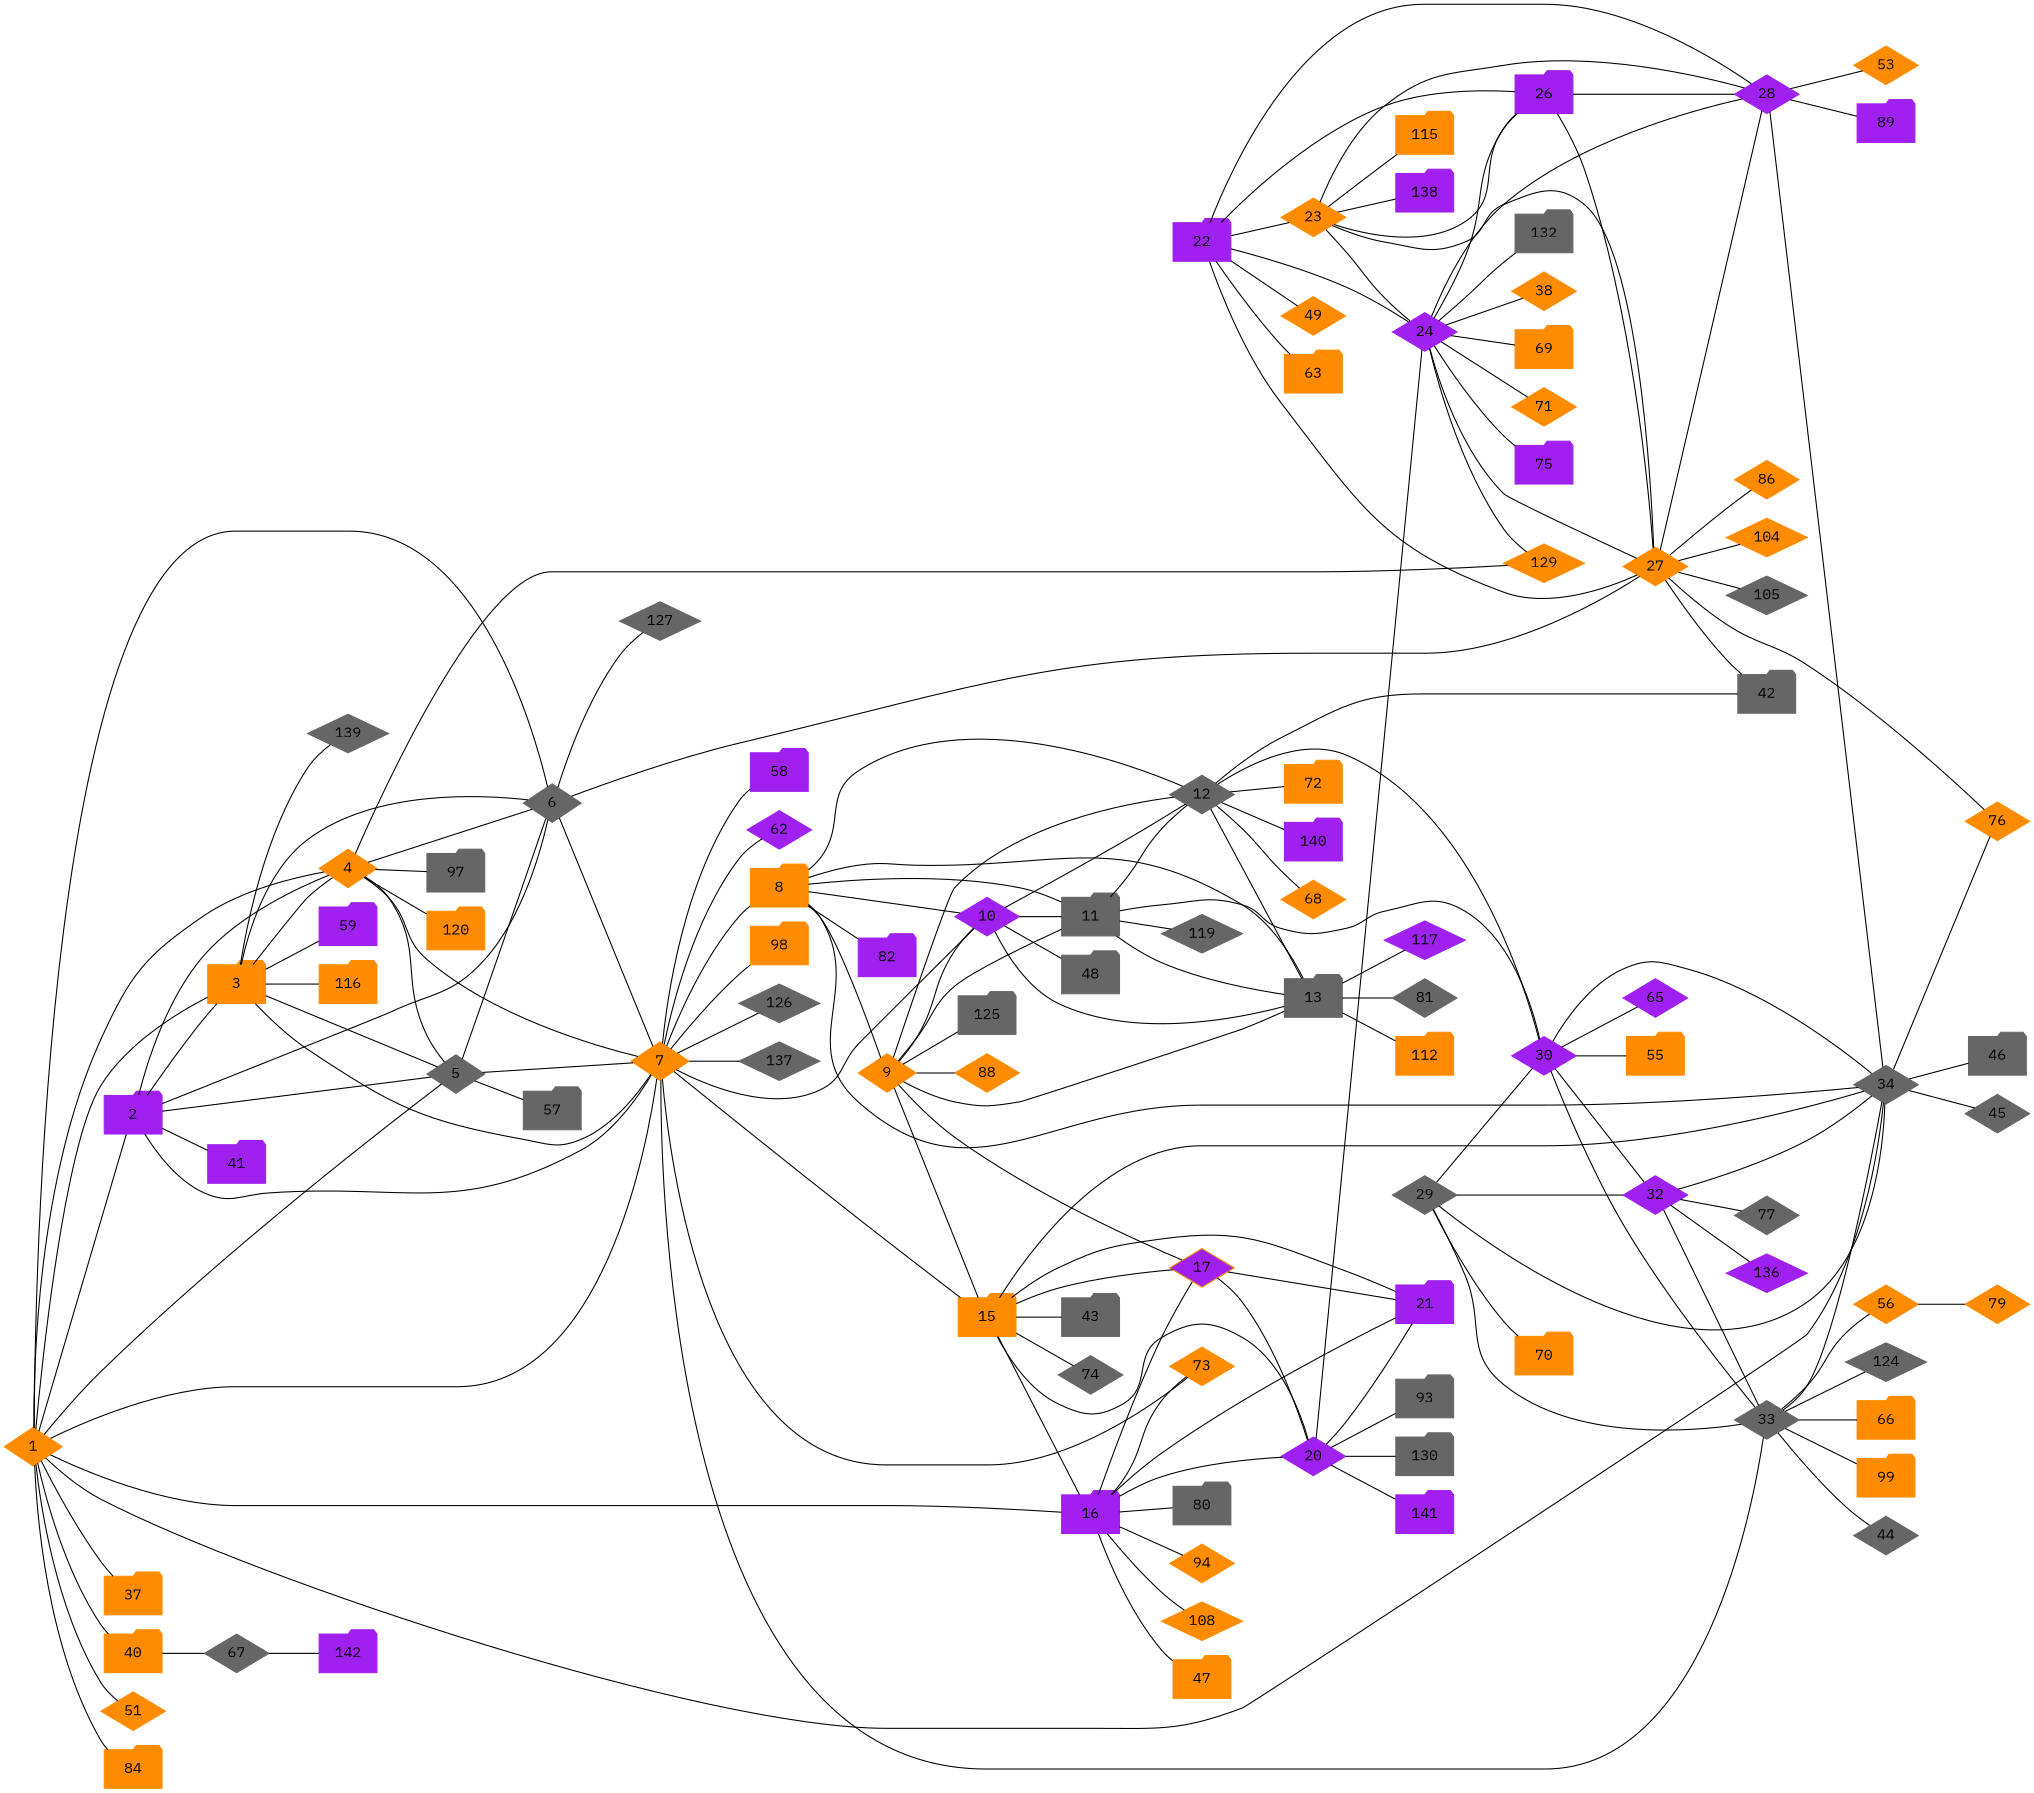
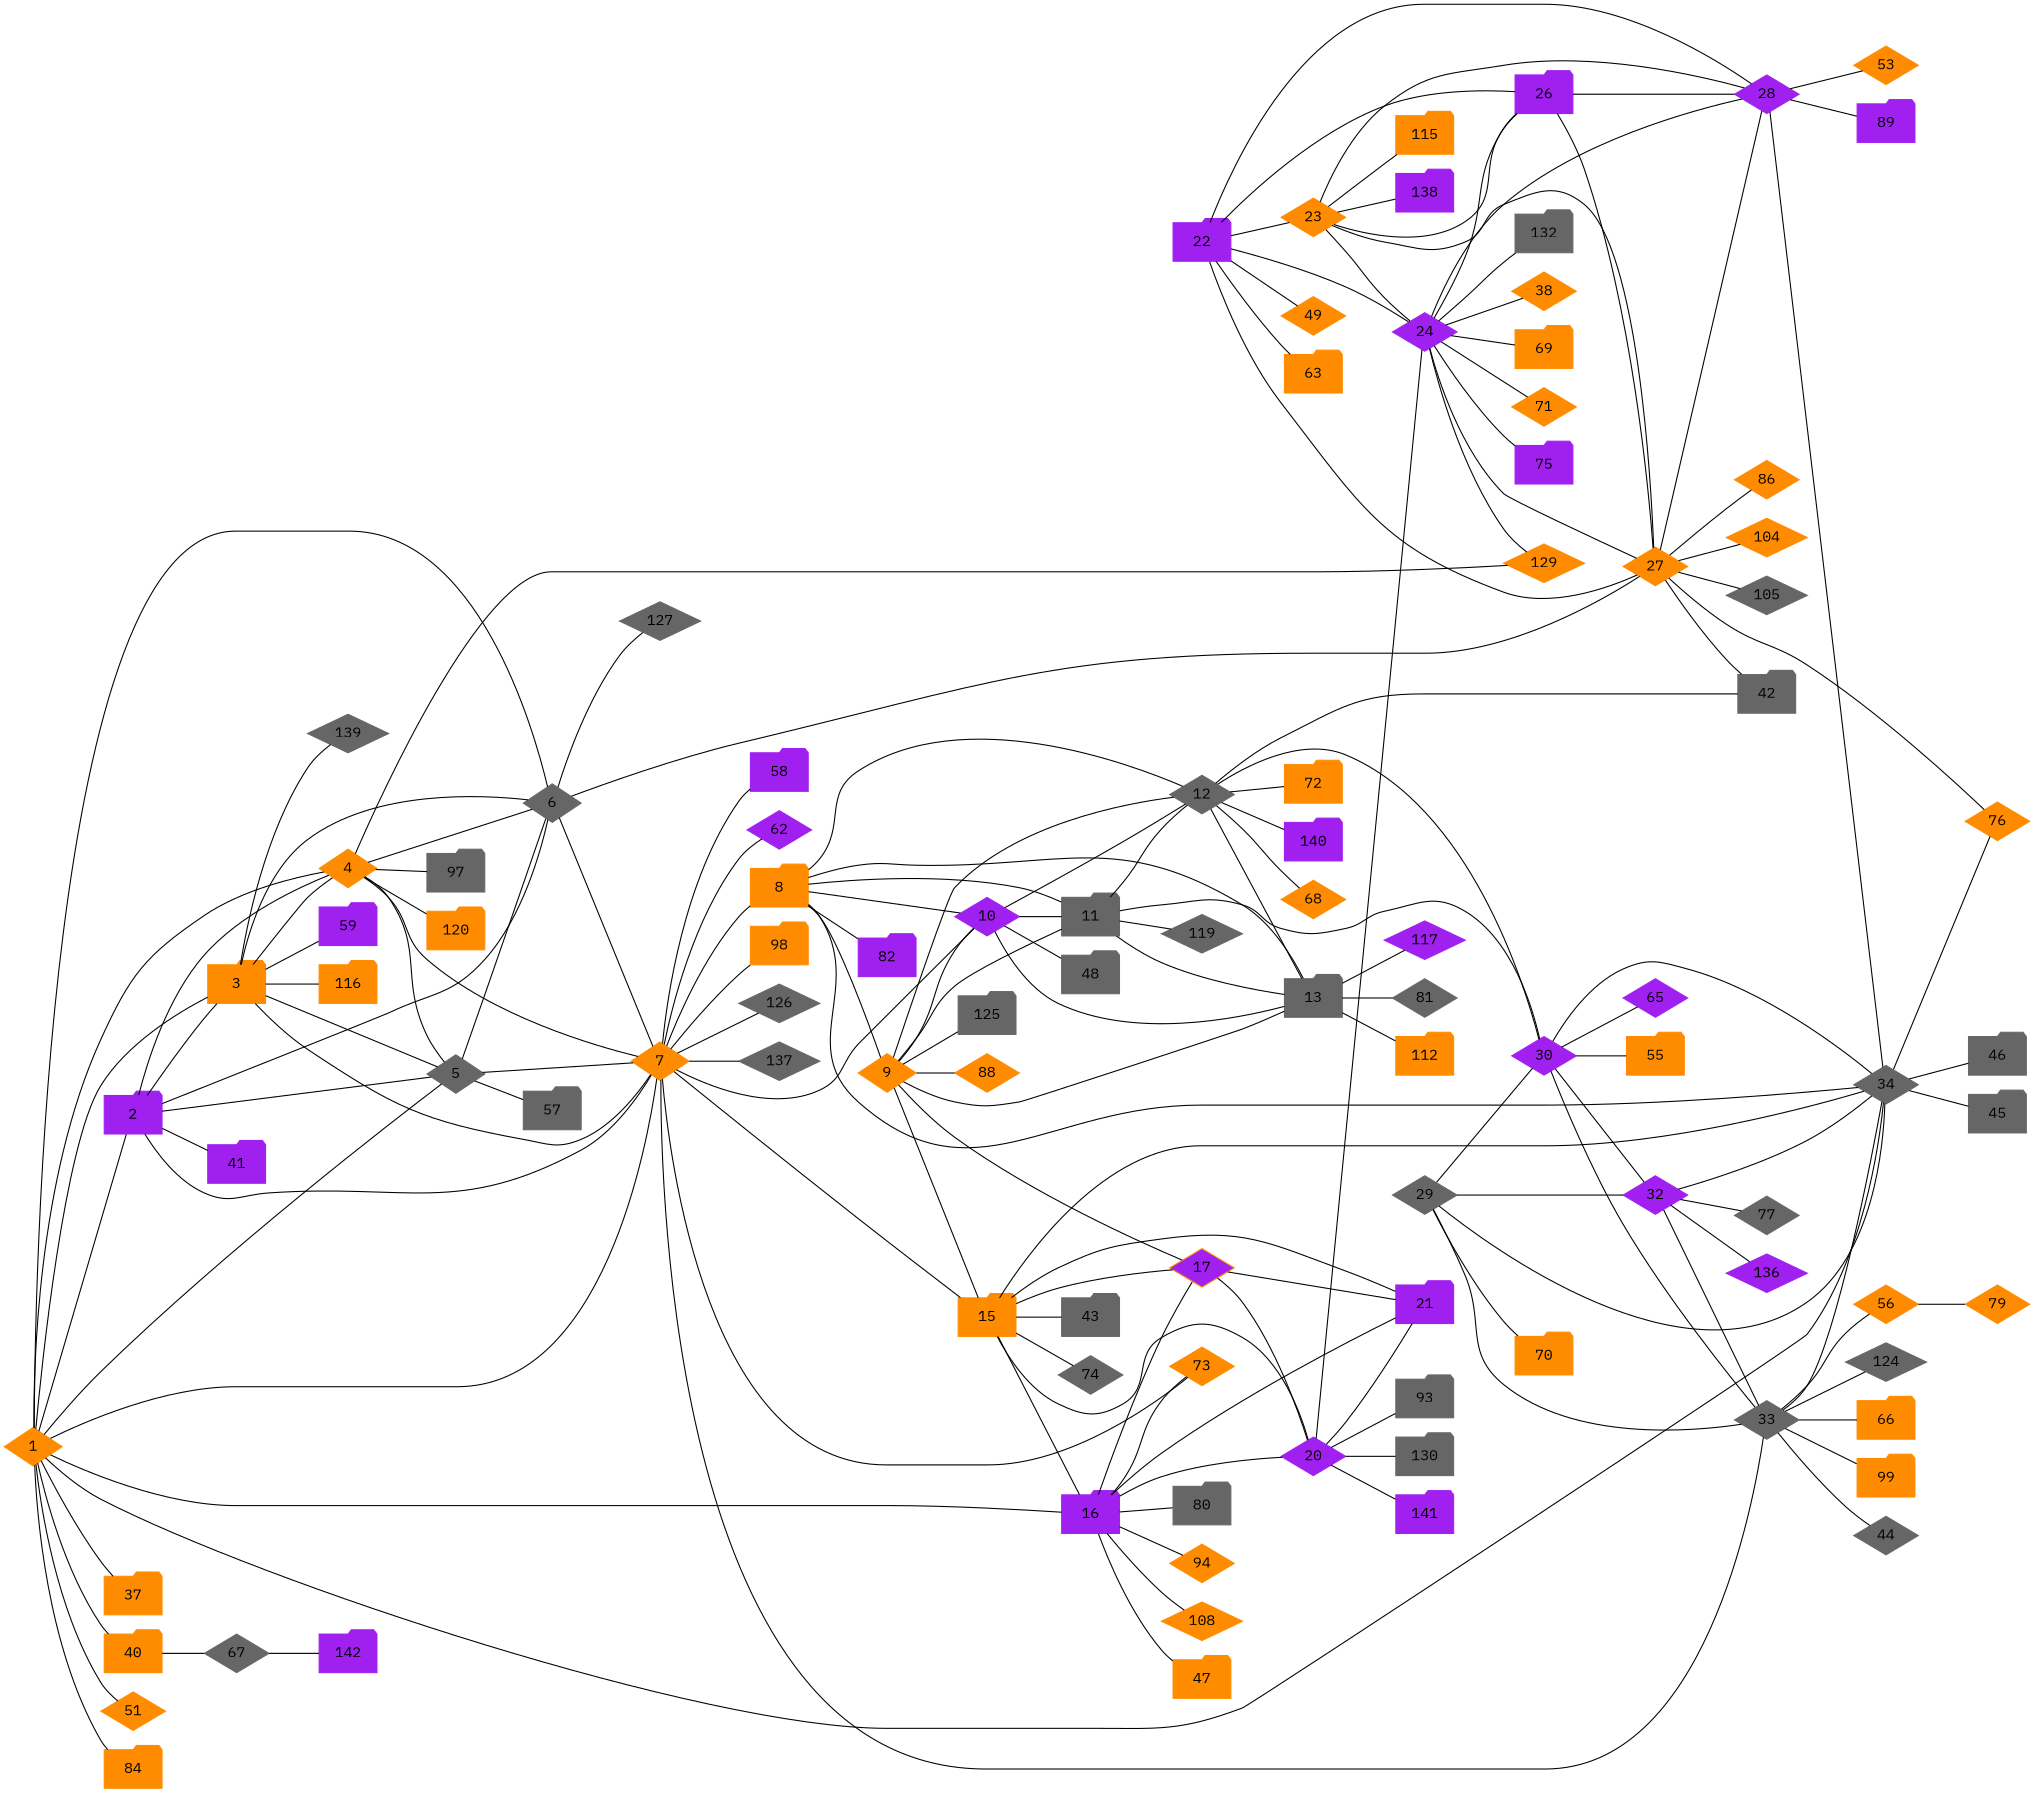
node "45": shape diamond -> folder
